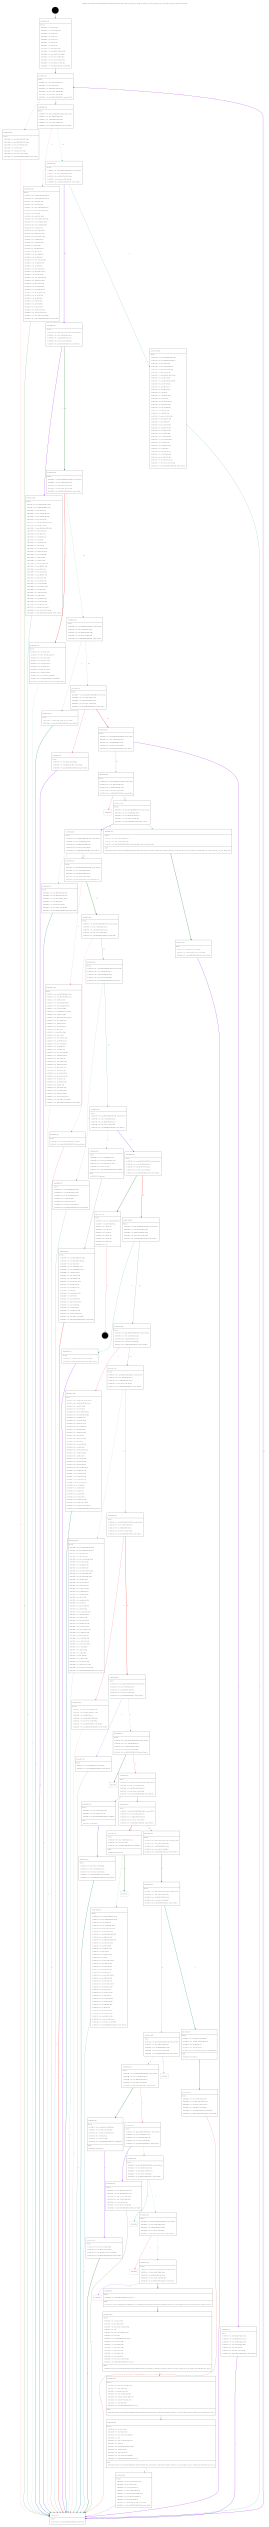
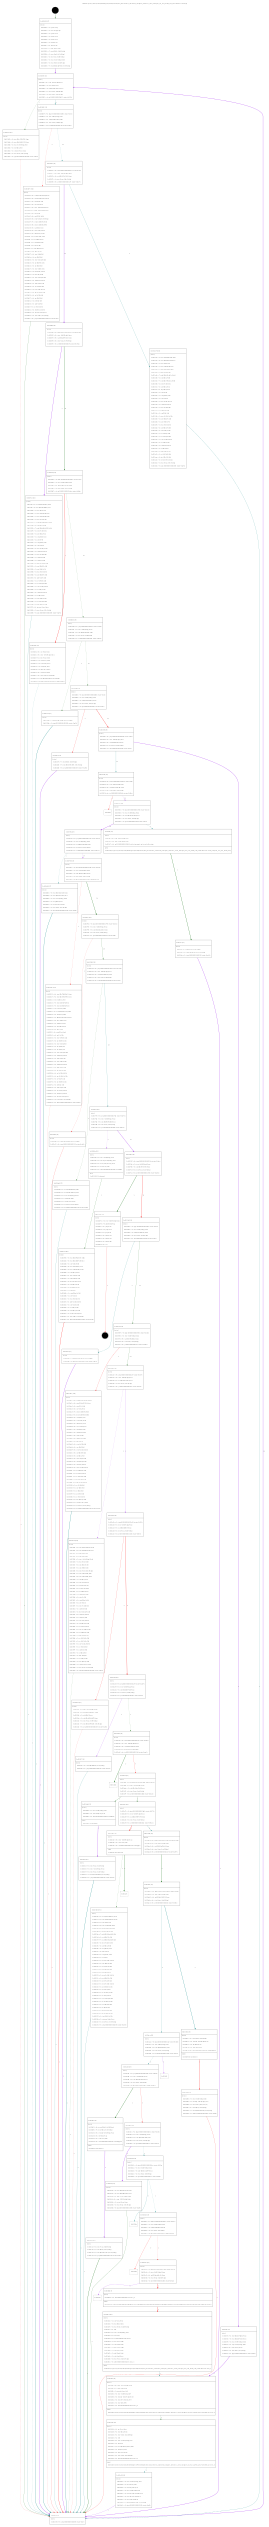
edge "0x401fdf [27]" -> "0x402305 [5]": now "0x401fdf [27]" -> "0x401df6 [32]"
